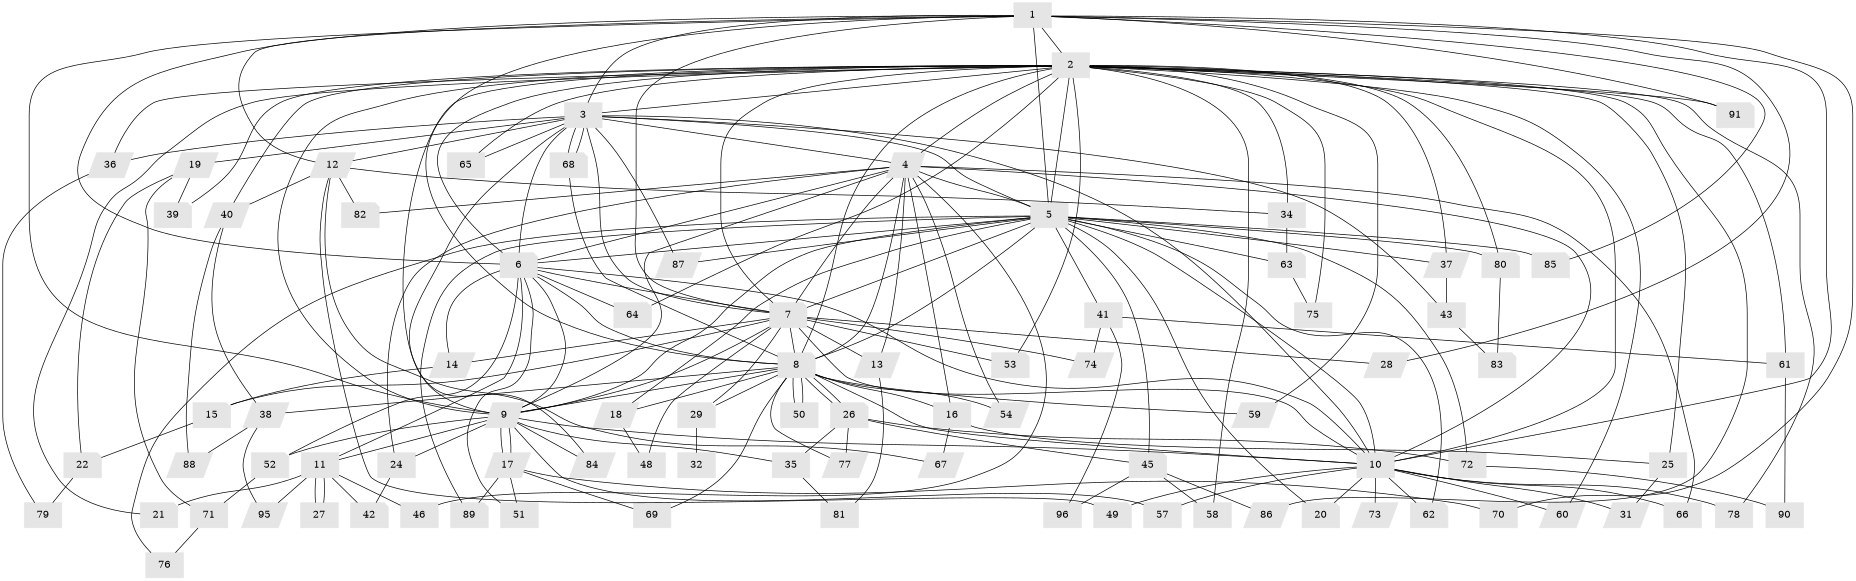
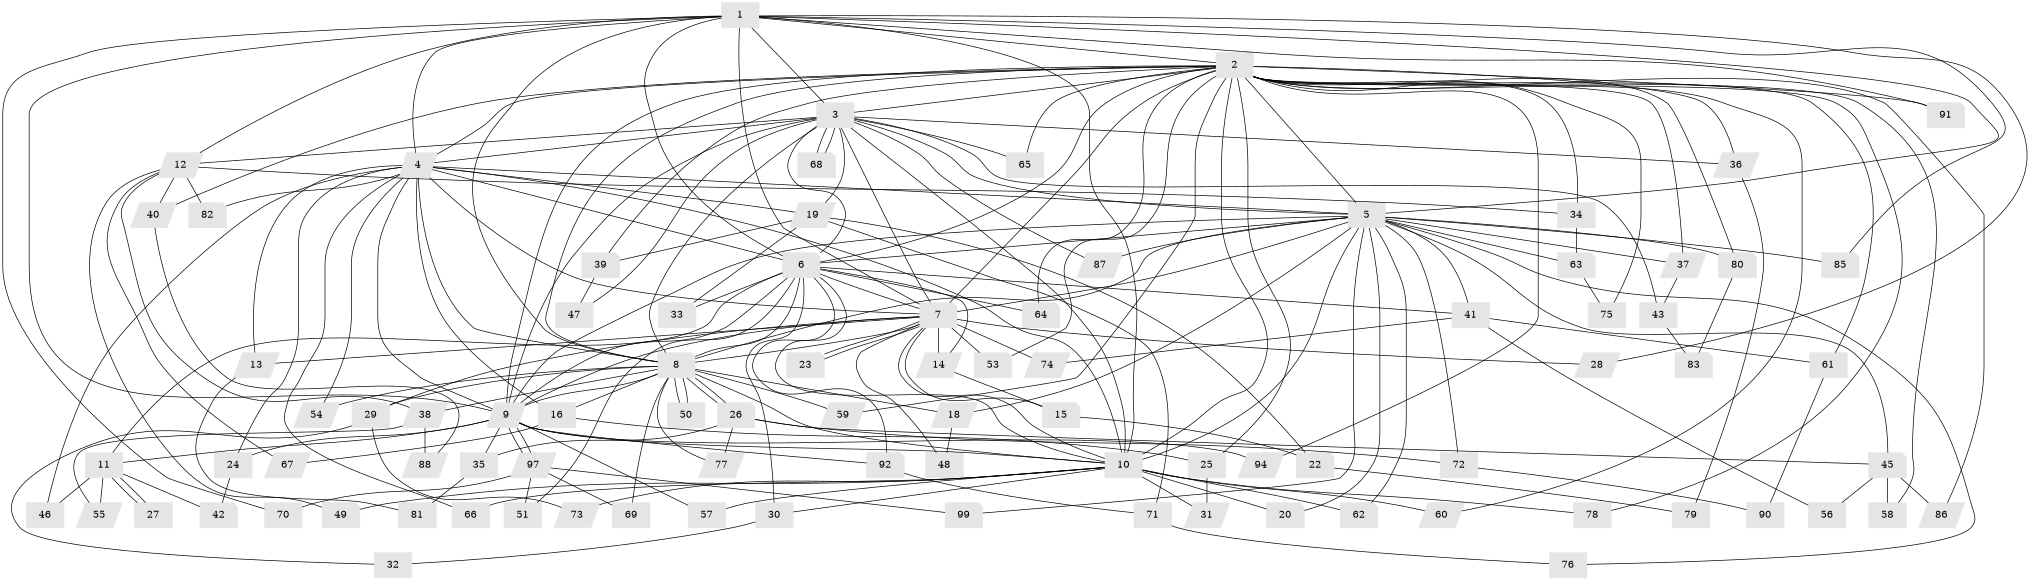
edge "1" -- "4": added
edge "4" -- "19": added
edge "6" -- "41": added
edge "68" -- "8": now "3" -- "8"
node "47": added
node "33": added
edge "40" -- "38": now "12" -- "38"
node "23": added
node "52": label "52" -> "92"
node "17": label "17" -> "97"
node "84": label "84" -> "94"
edge "29" -- "73": added
node "21": removed
node "95": label "95" -> "55"
node "89": label "89" -> "99"
node "30": added
node "96": label "96" -> "56"
